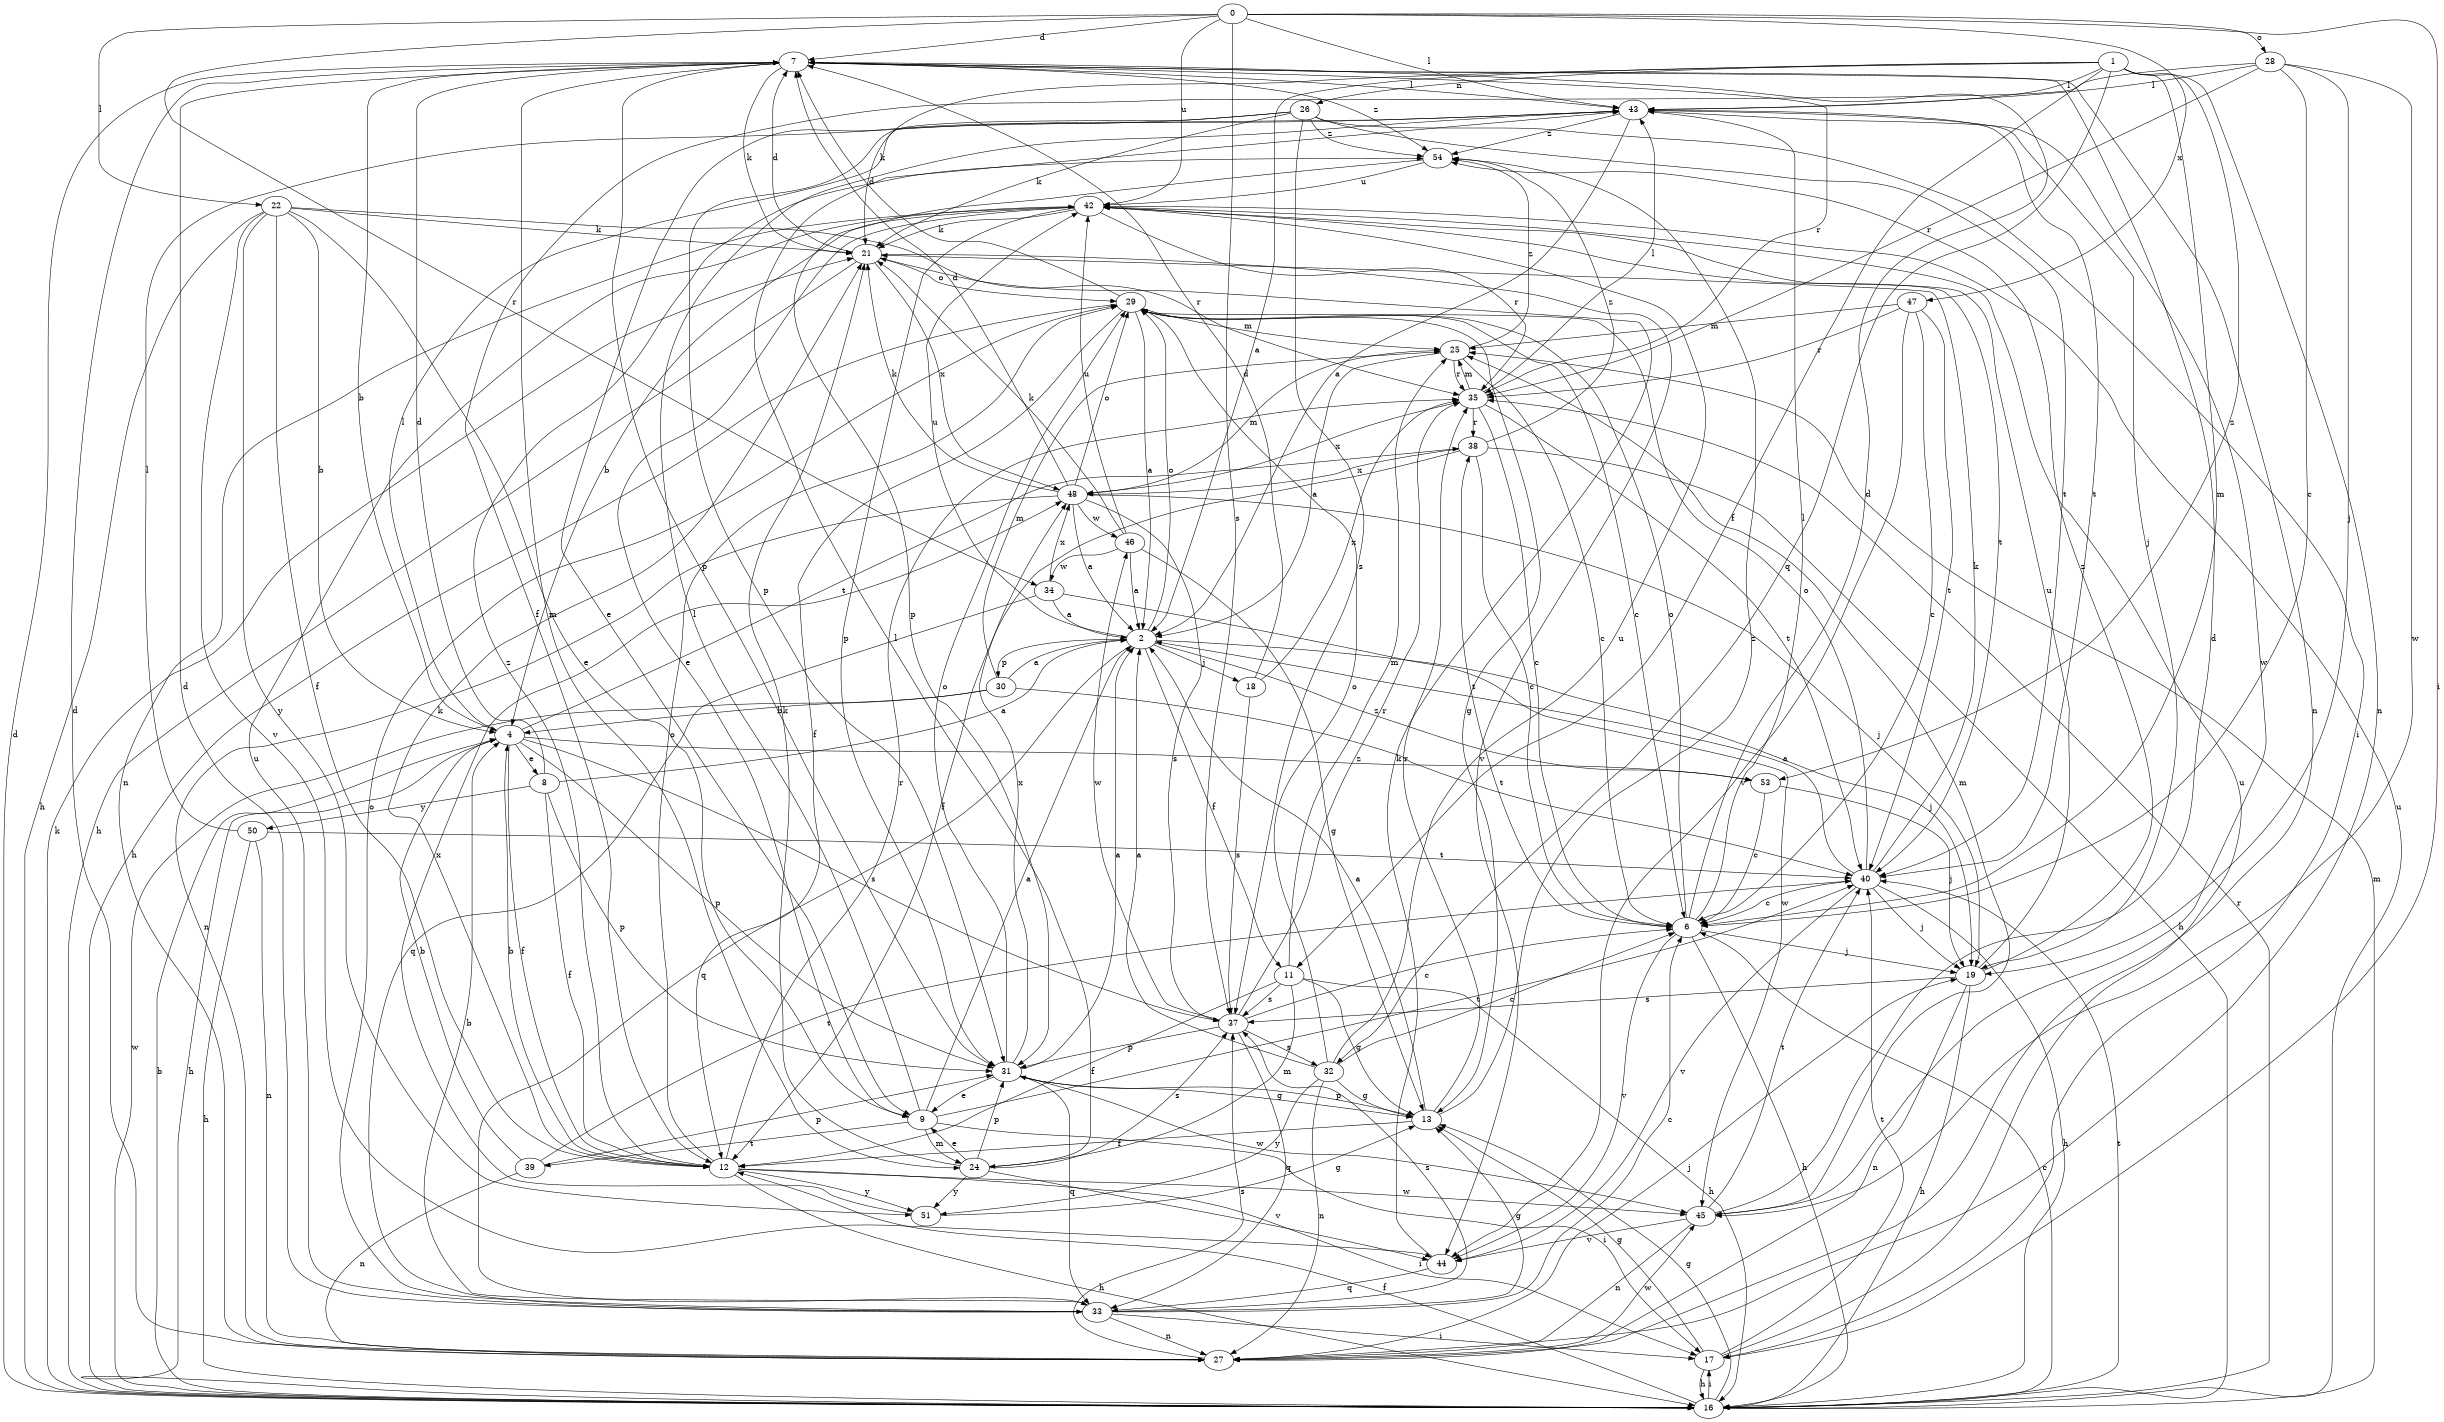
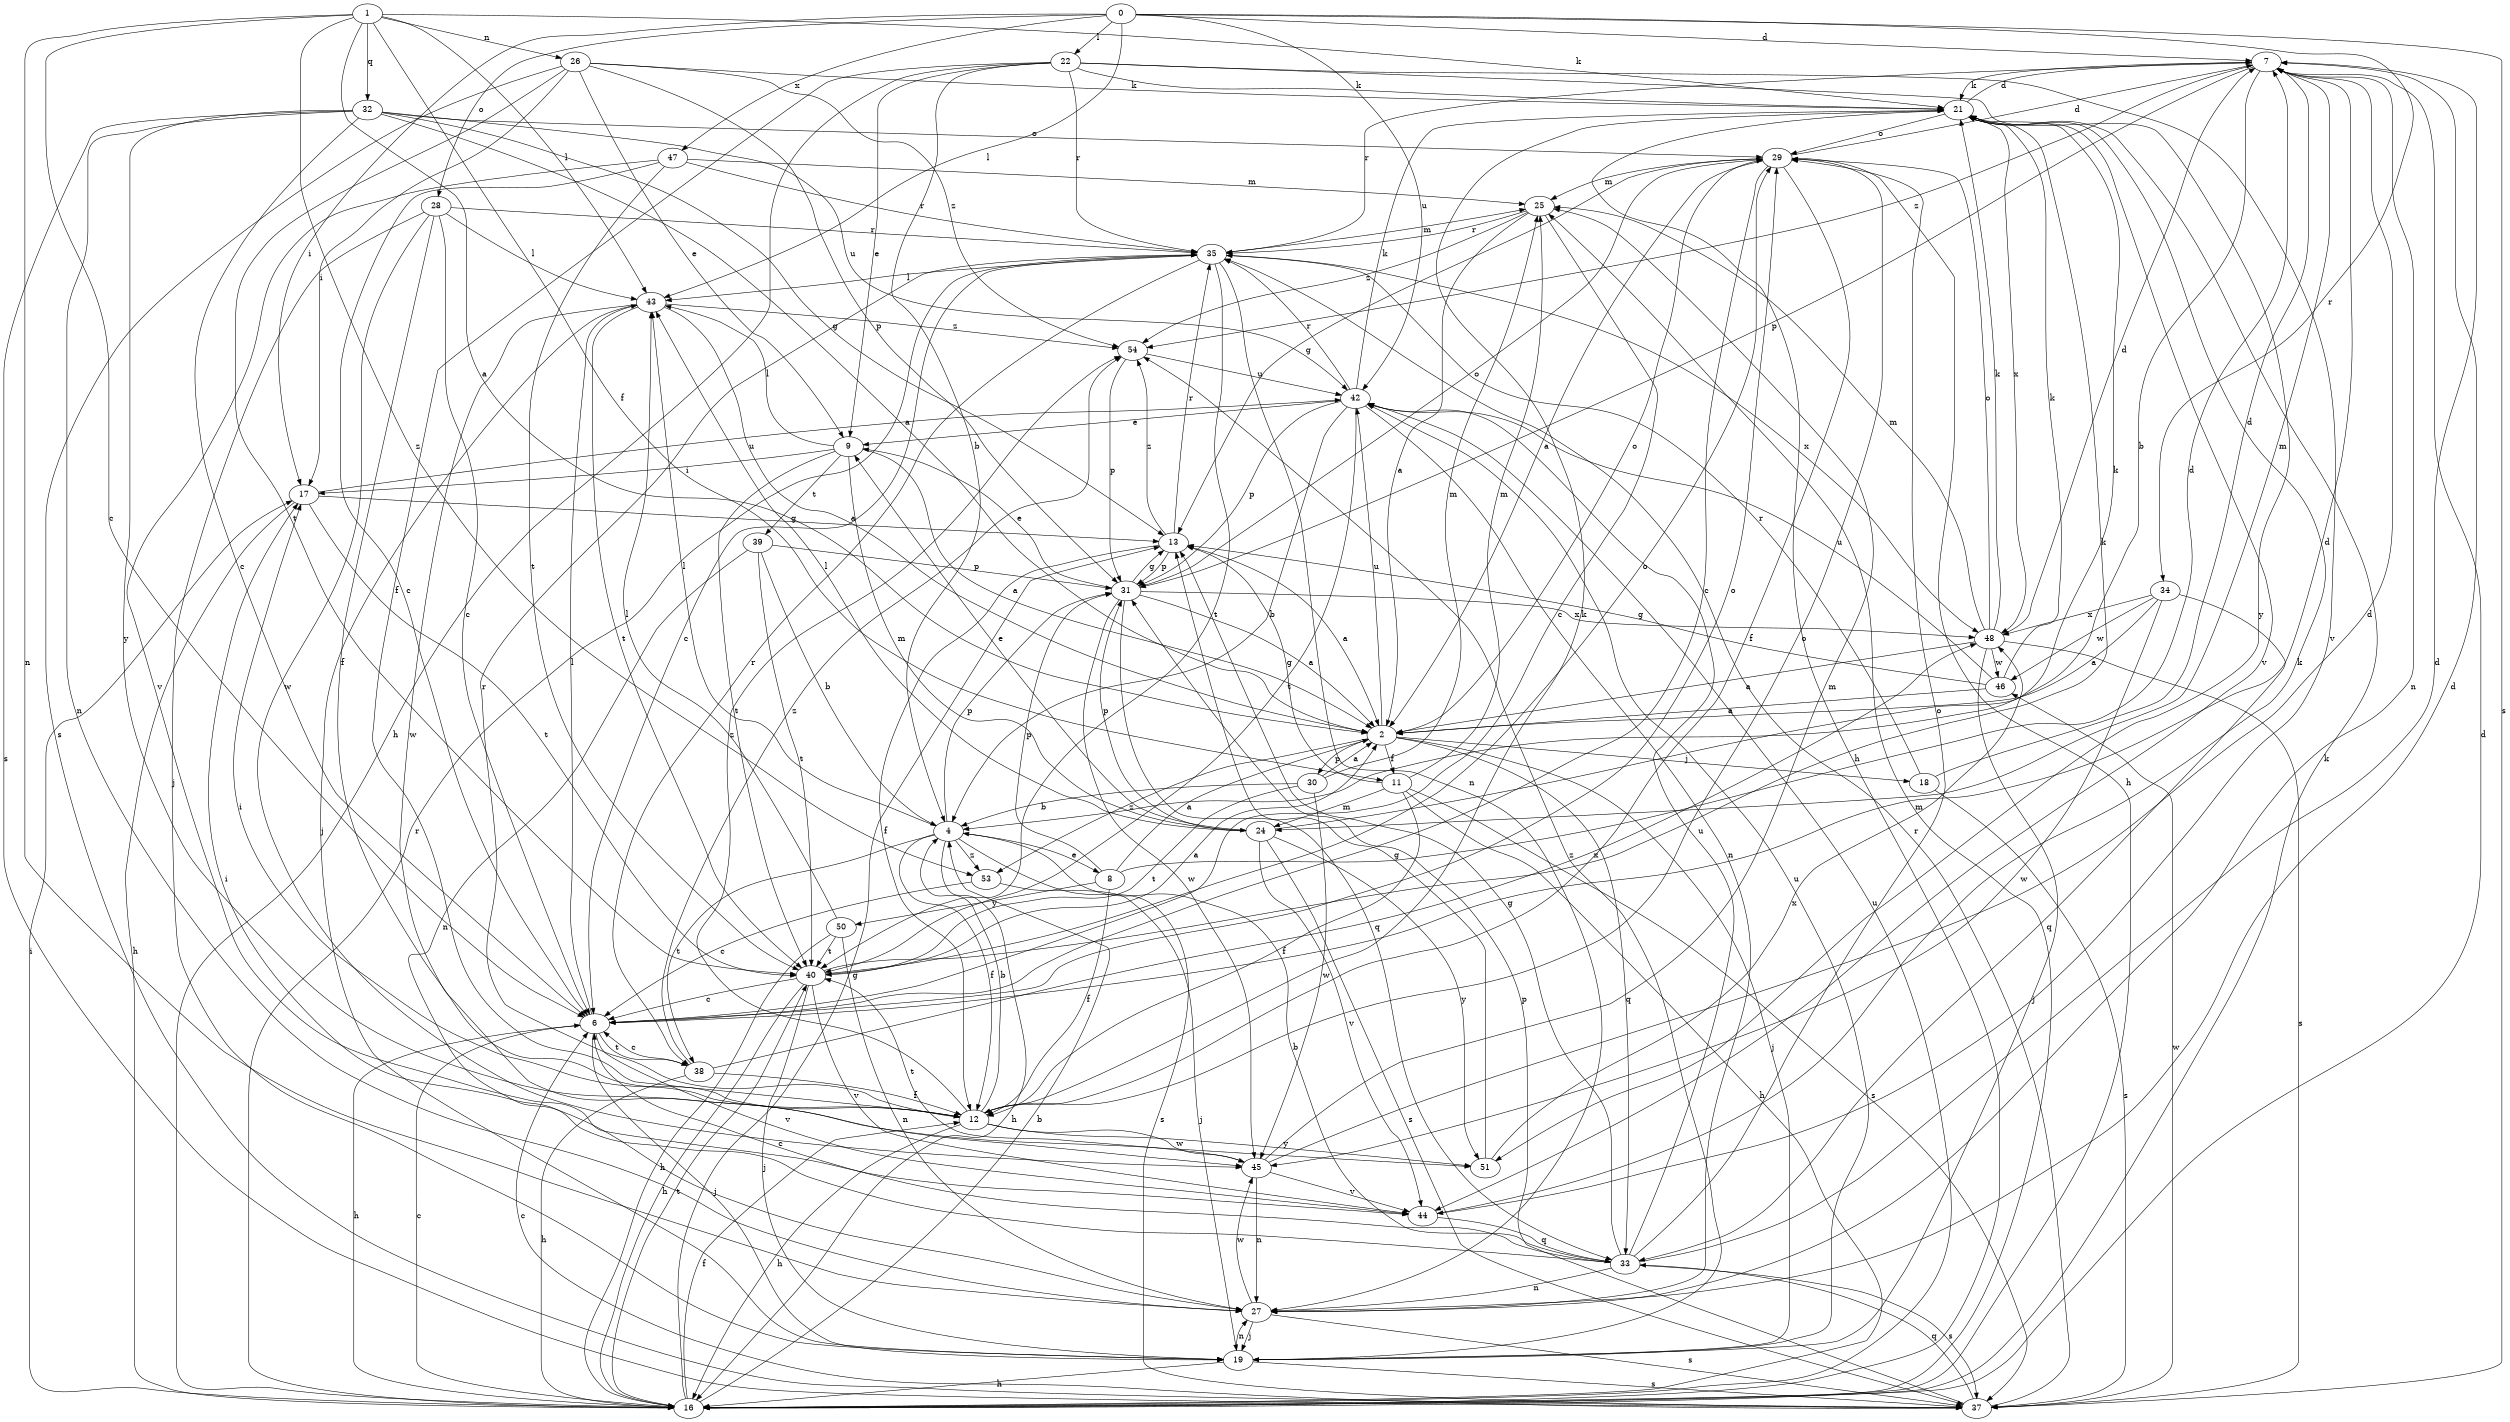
edge "7" -> "43": removed, label "l"
edge "1" -> "6": label "m" -> "c"
edge "18" -> "35": label "x" -> "r"
edge "46" -> "34": reversed
edge "37" -> "32": reversed
edge "48" -> "27": now "35" -> "27"
edge "30" -> "16": now "30" -> "45"
